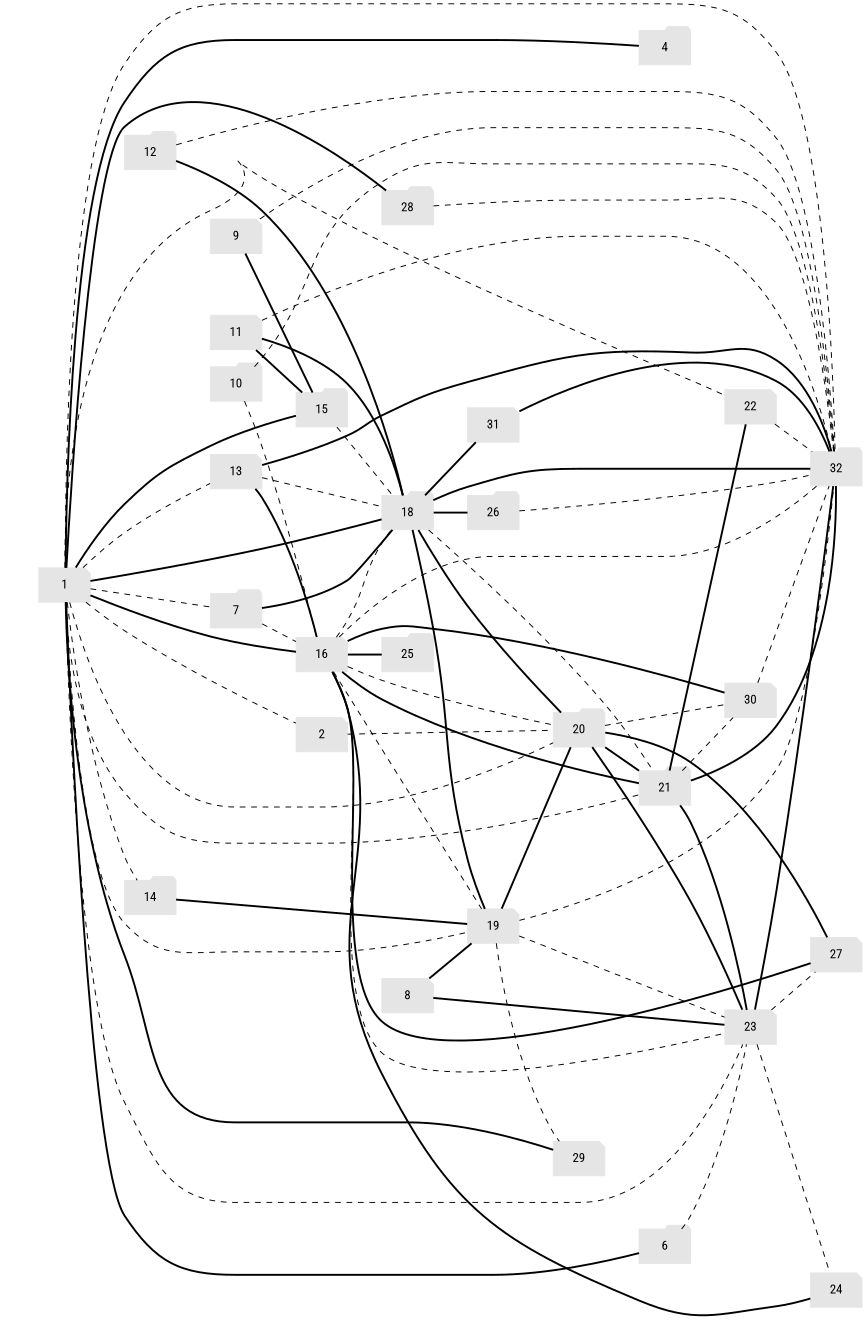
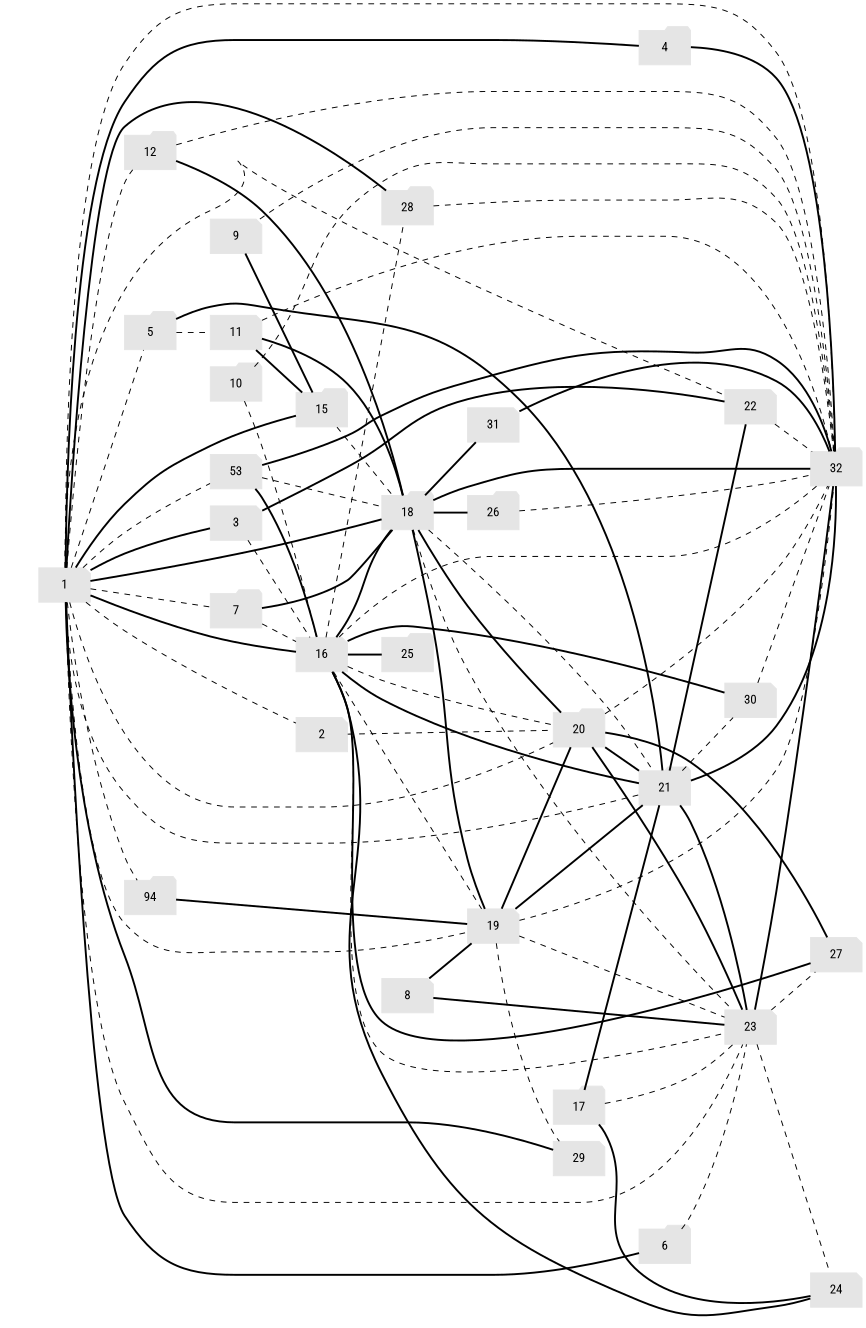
edge "4" -- "32": added
node "5": added
edge "12" -- "1": added
edge "28" -- "16": added
node "13": label "13" -> "53"
node "3": added
edge "18" -- "16": style dashed -> bold
edge "30" -- "20": now "32" -- "20"
edge "18" -- "23": added
edge "21" -- "19": added
node "14": label "14" -> "94"
node "17": added
